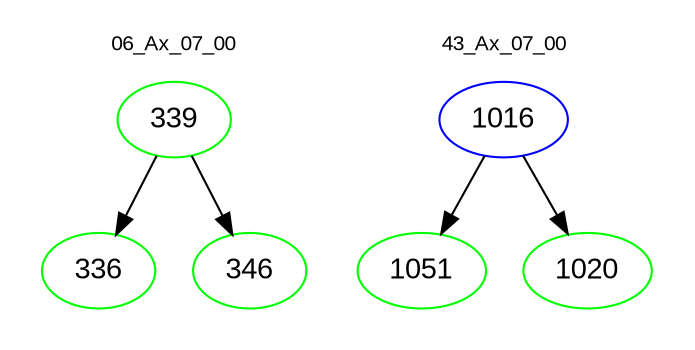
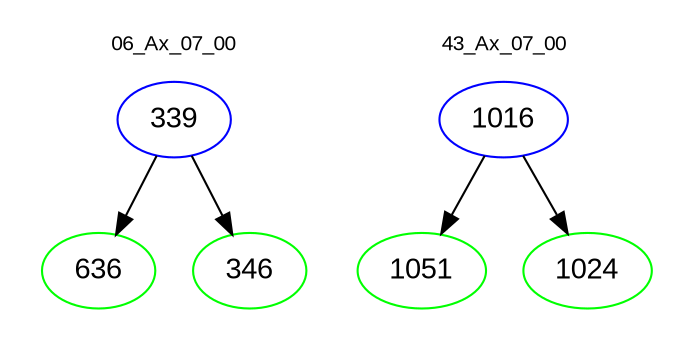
node "339": color green -> blue
node "336": label "336" -> "636"
node "1020": label "1020" -> "1024"
